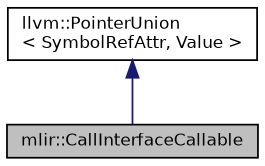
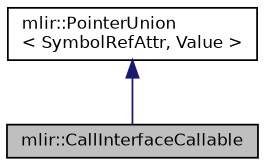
node "llvm::PointerUnion < SymbolRefAttr, Value >": label "llvm::PointerUnion < SymbolRefAttr, Value >" -> "mlir::PointerUnion < SymbolRefAttr, Value >"
